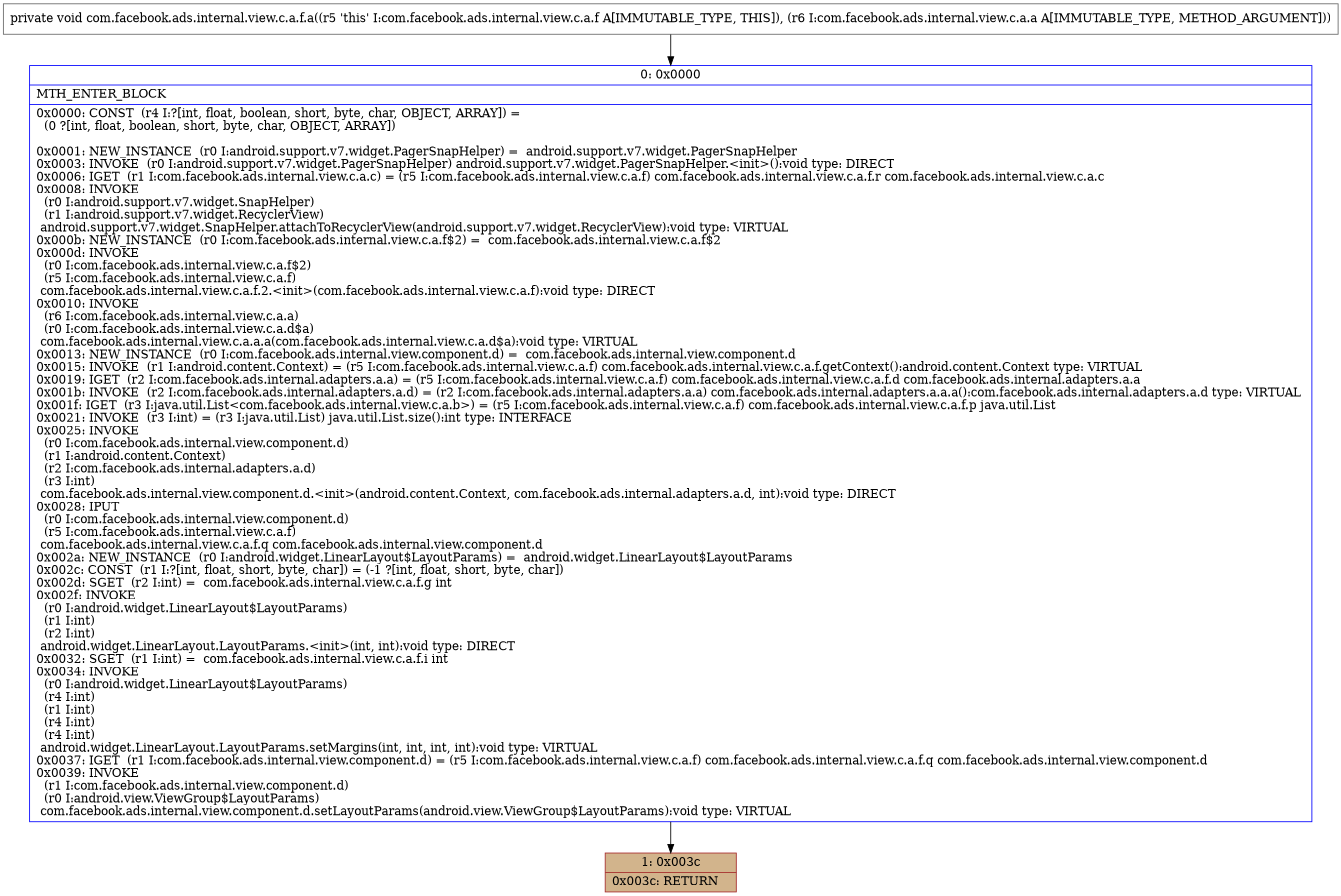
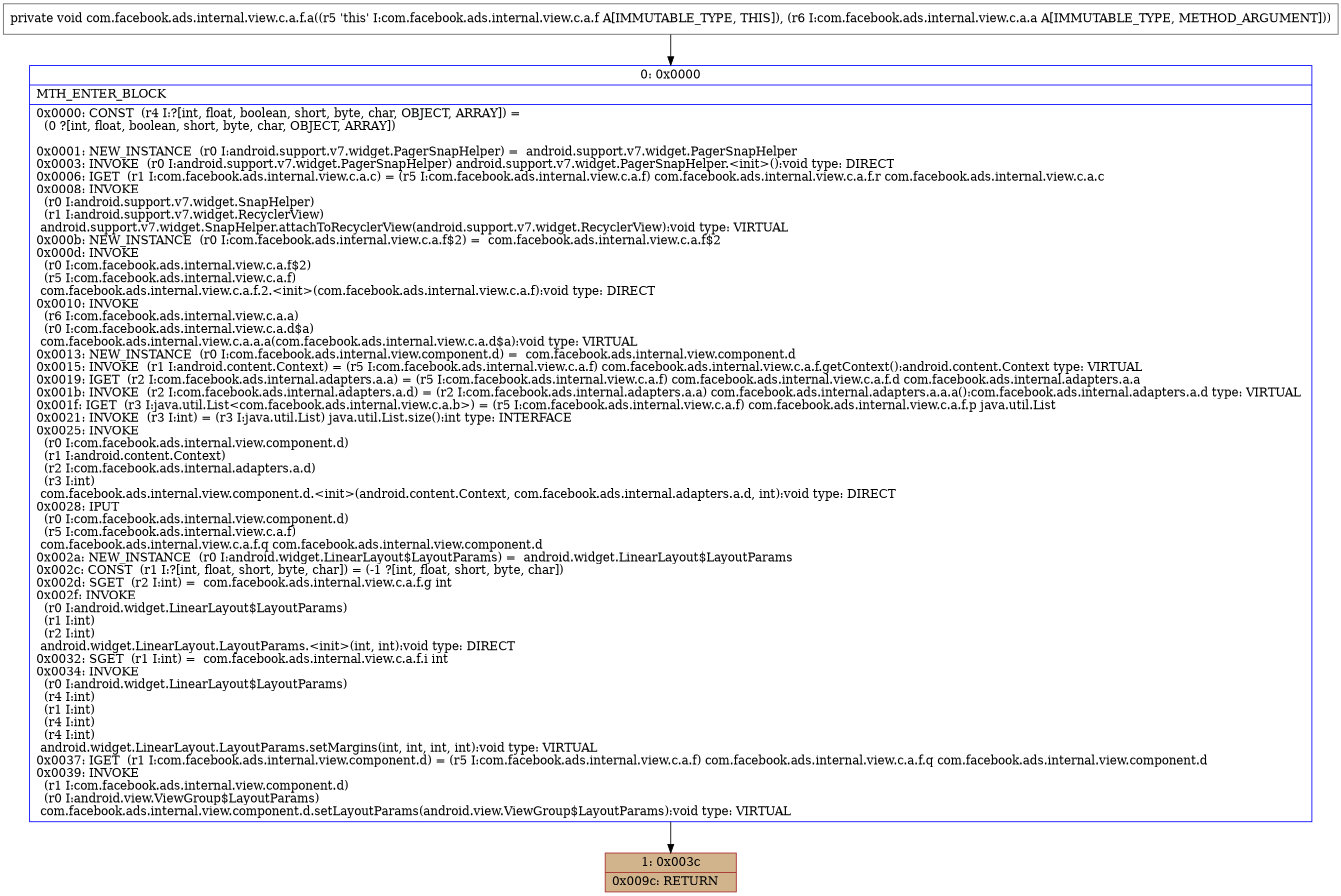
node "1: 0x003c": text "0x003c: RETURN" -> "0x009c: RETURN"
